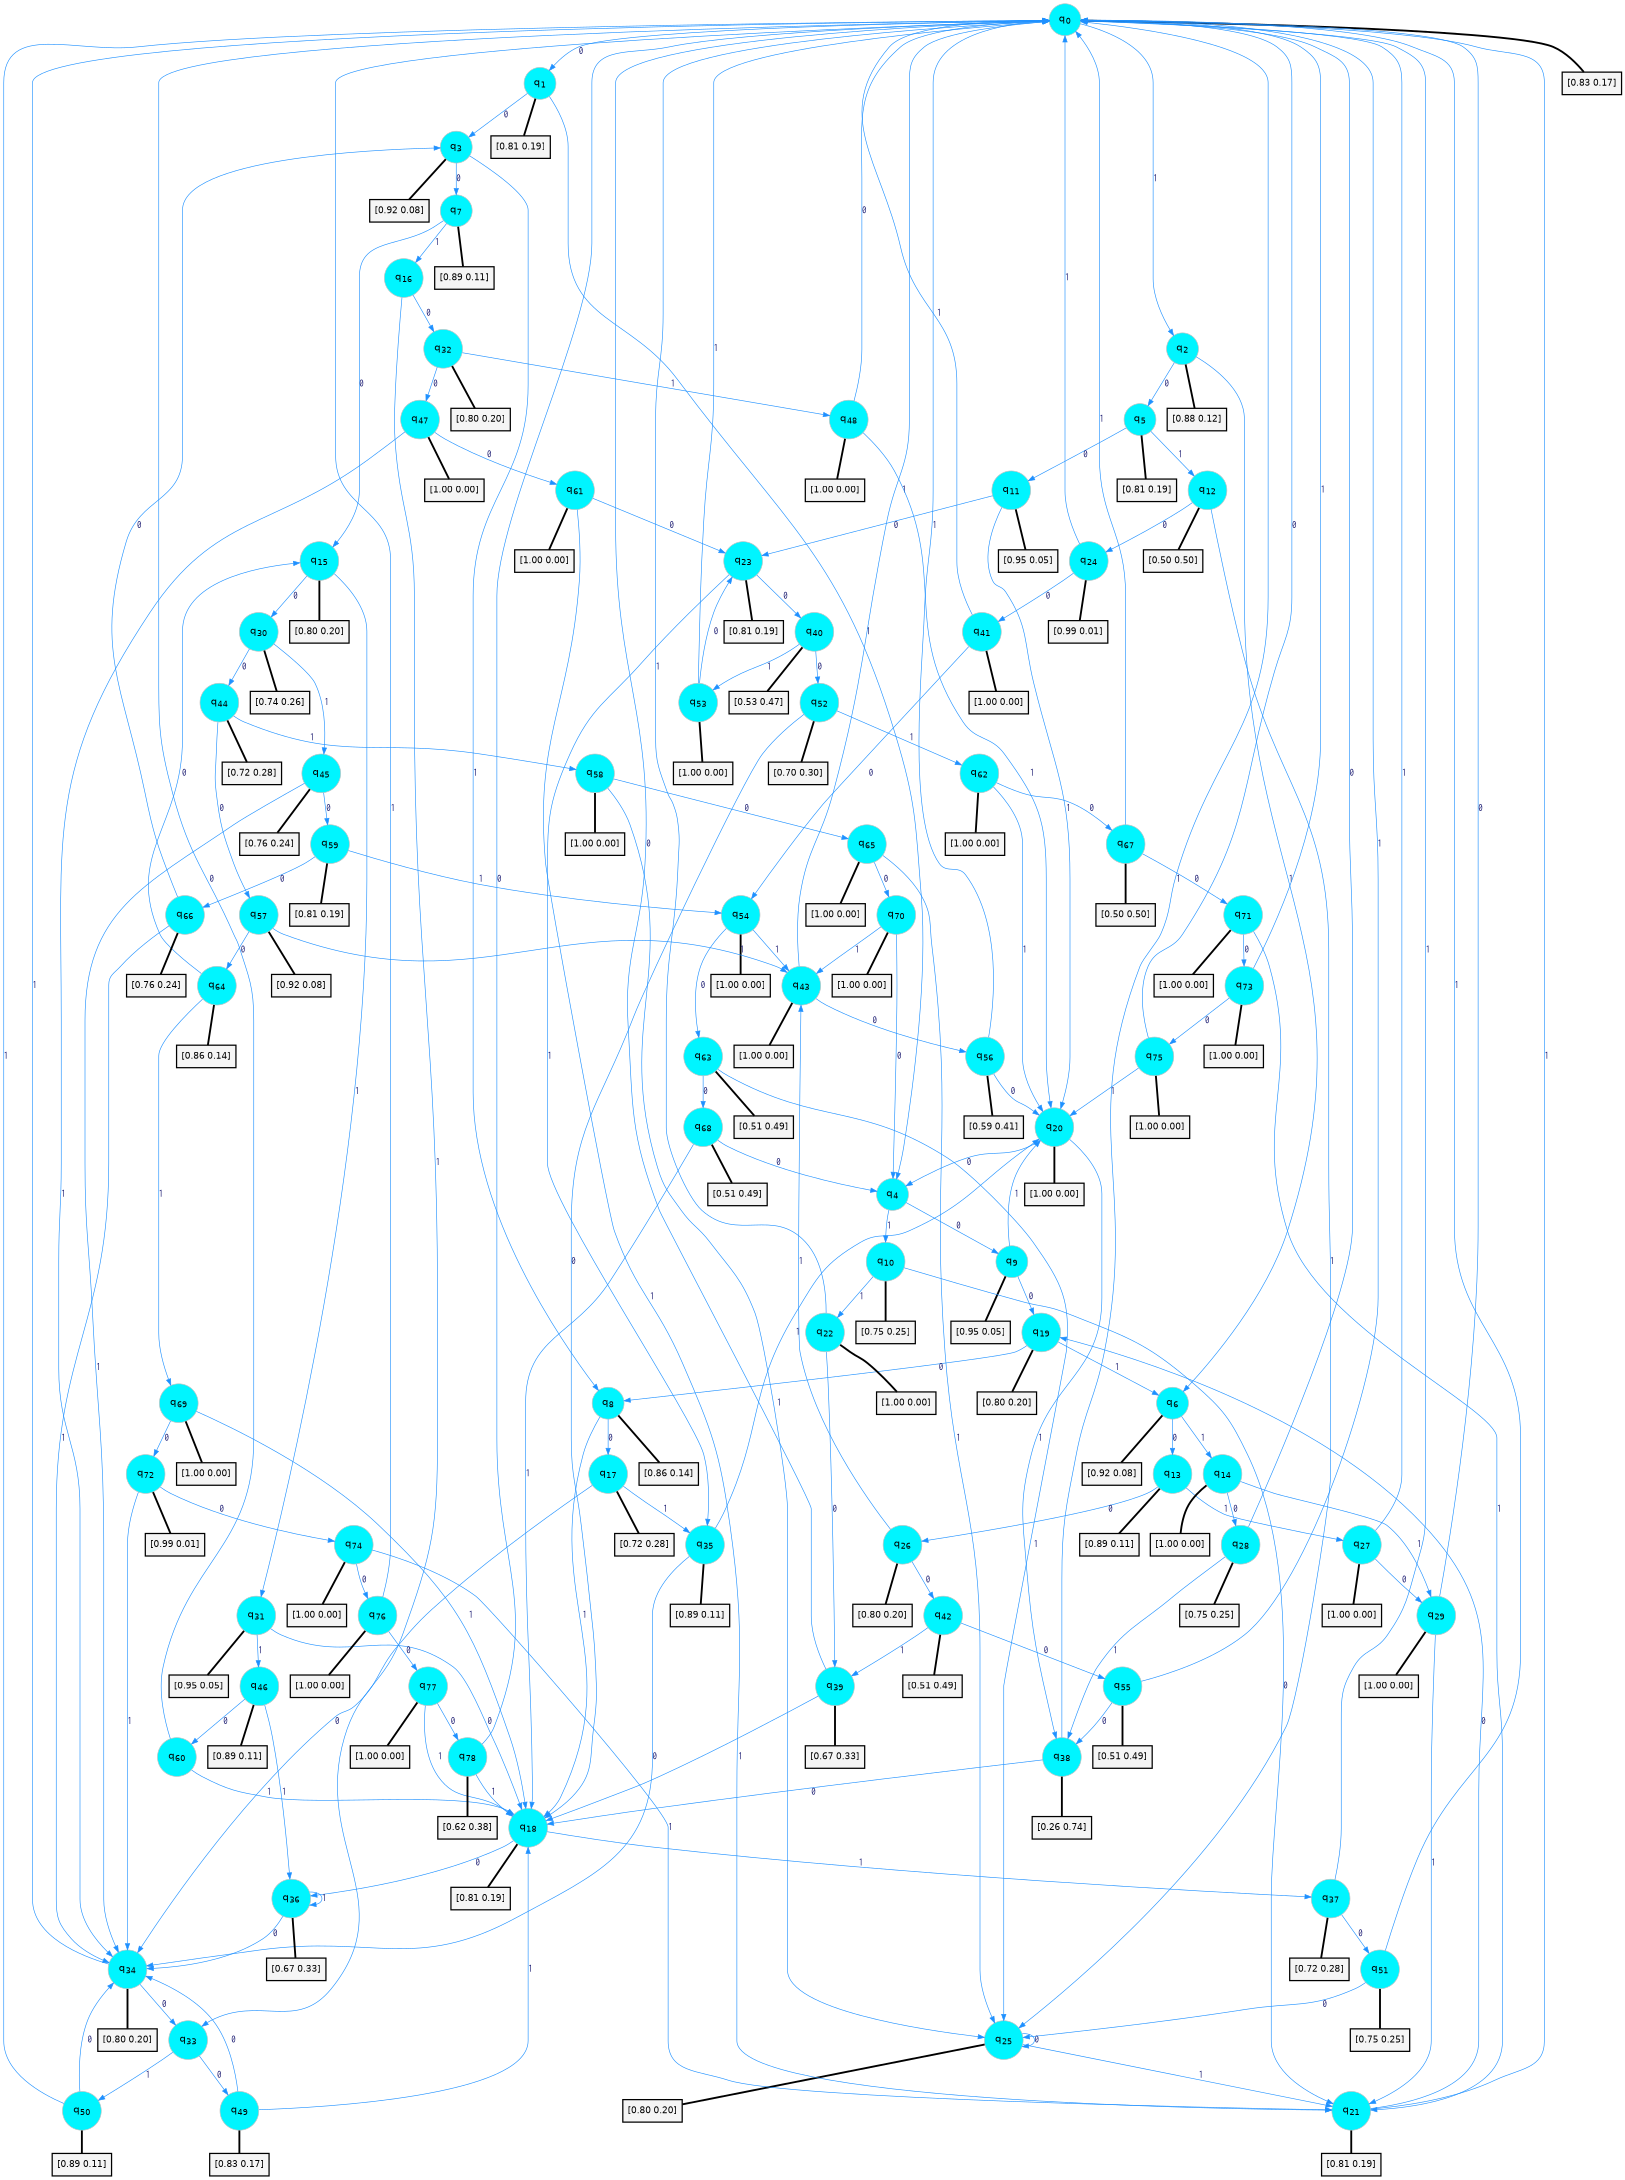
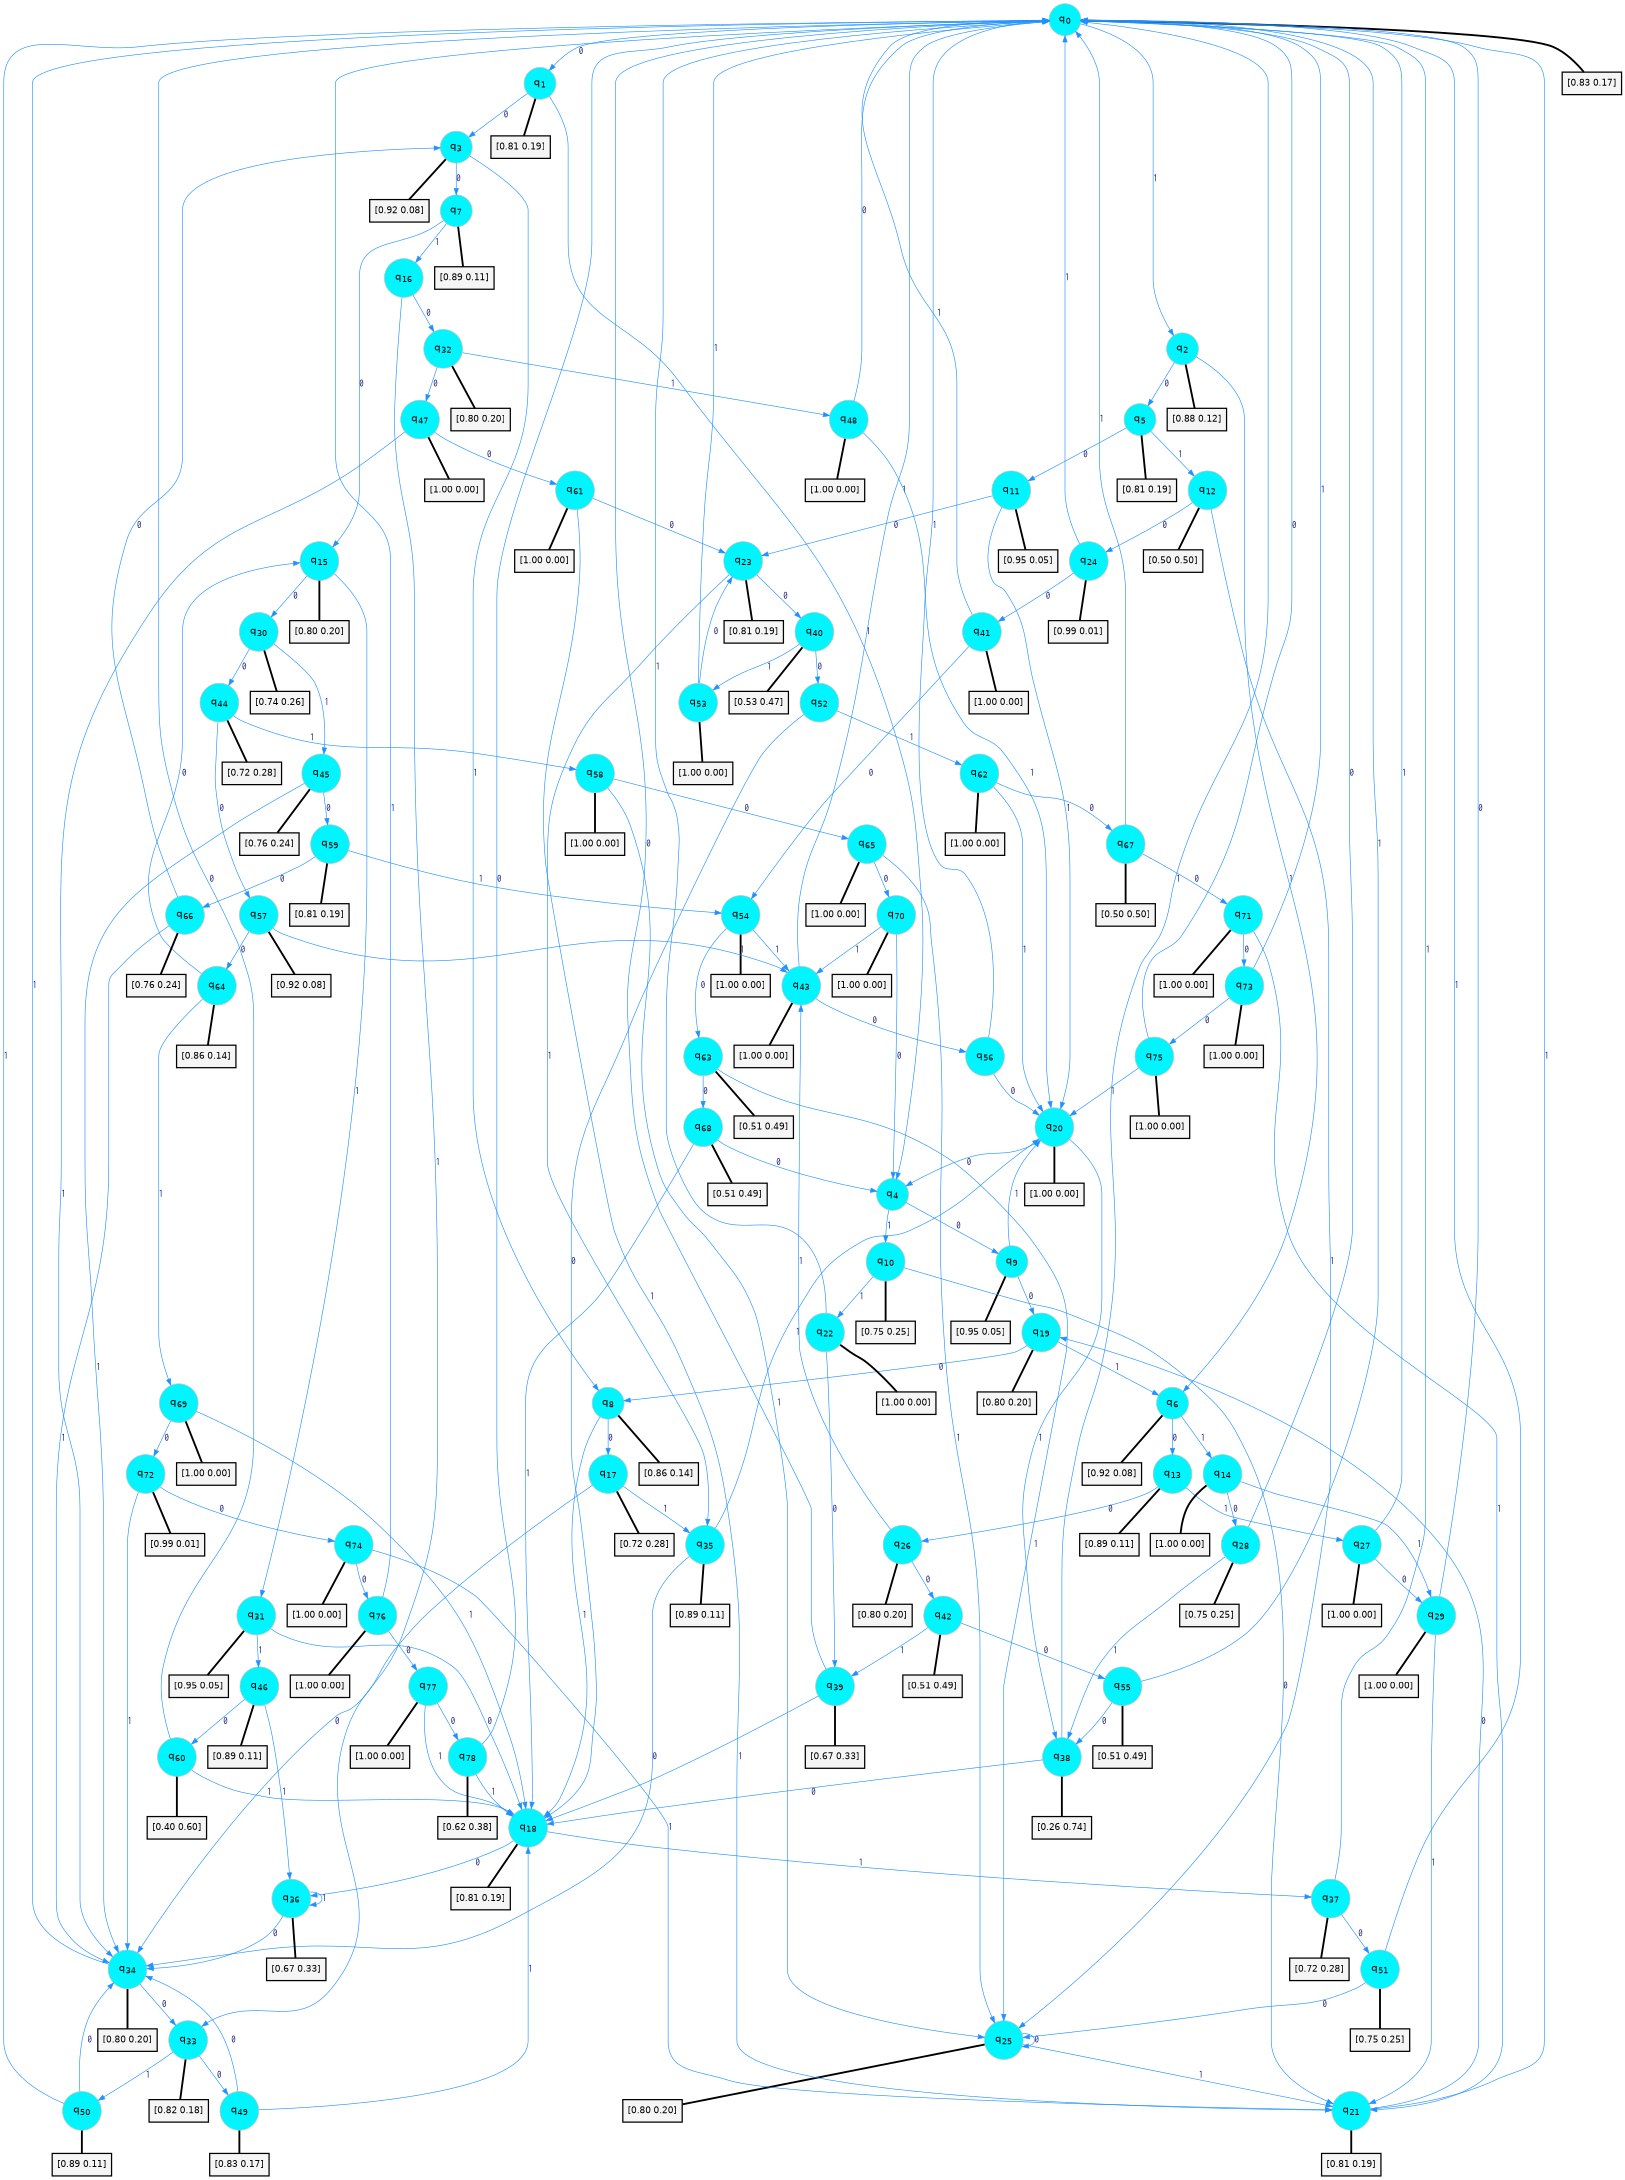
node "[0.70 0.30]": removed
node "[0.59 0.41]": removed
node "[0.40 0.60]": added
node "[0.82 0.18]": added
